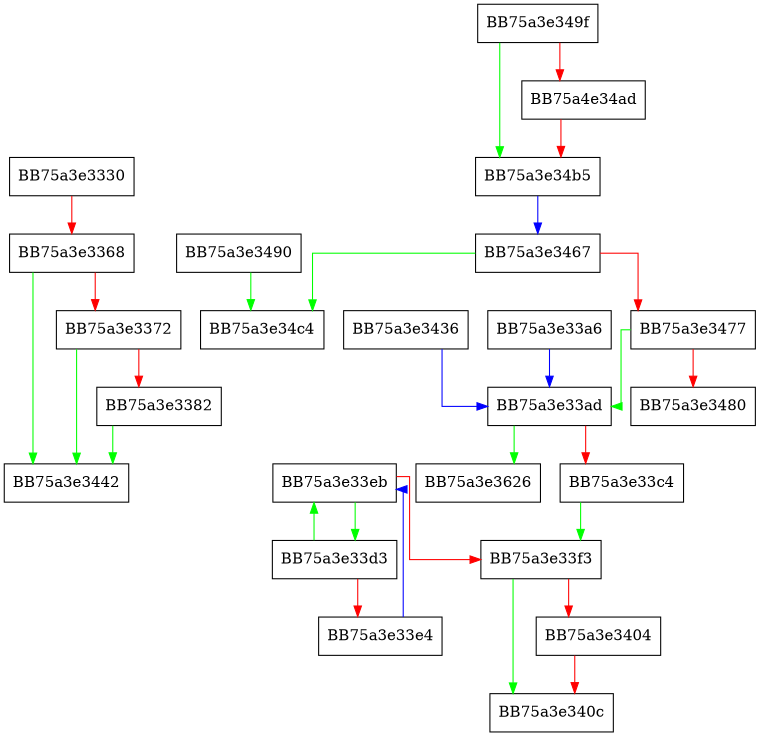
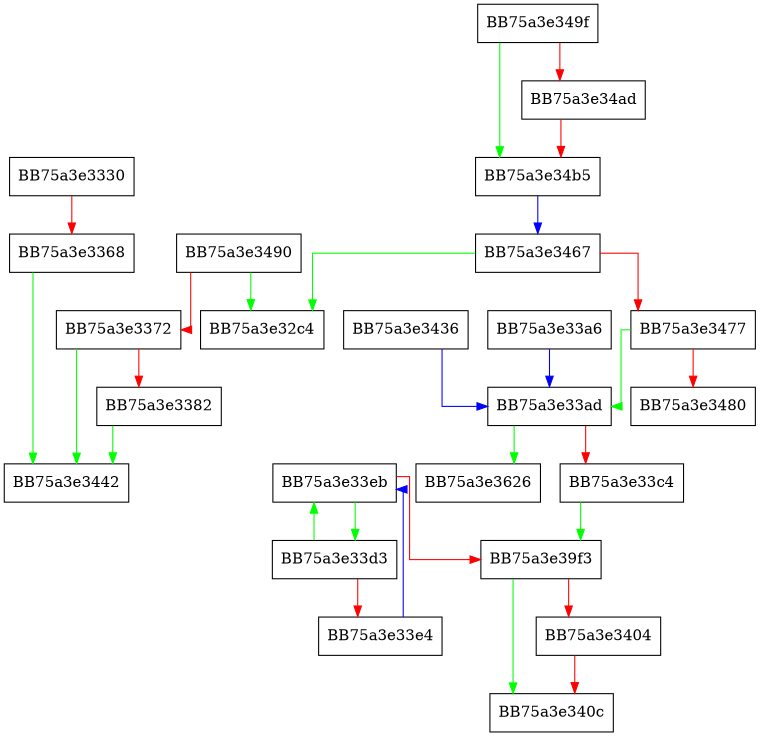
node "BB75a4e34ad": label "BB75a4e34ad" -> "BB75a3e34ad"
edge "BB75a3e3368" -> "BB75a3e3372": now "BB75a3e3490" -> "BB75a3e3372"
node "BB75a3e34c4": label "BB75a3e34c4" -> "BB75a3e32c4"
node "BB75a3e33f3": label "BB75a3e33f3" -> "BB75a3e39f3"
